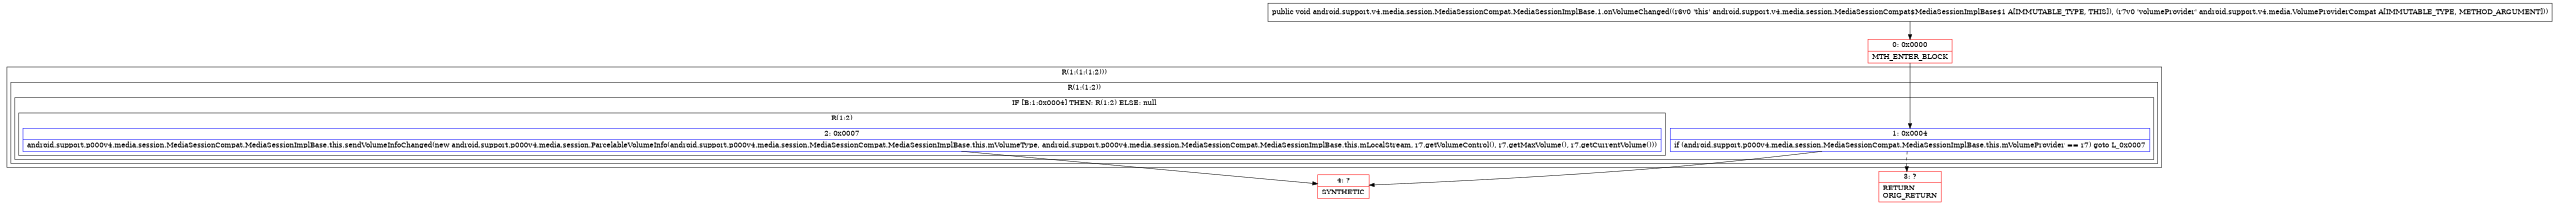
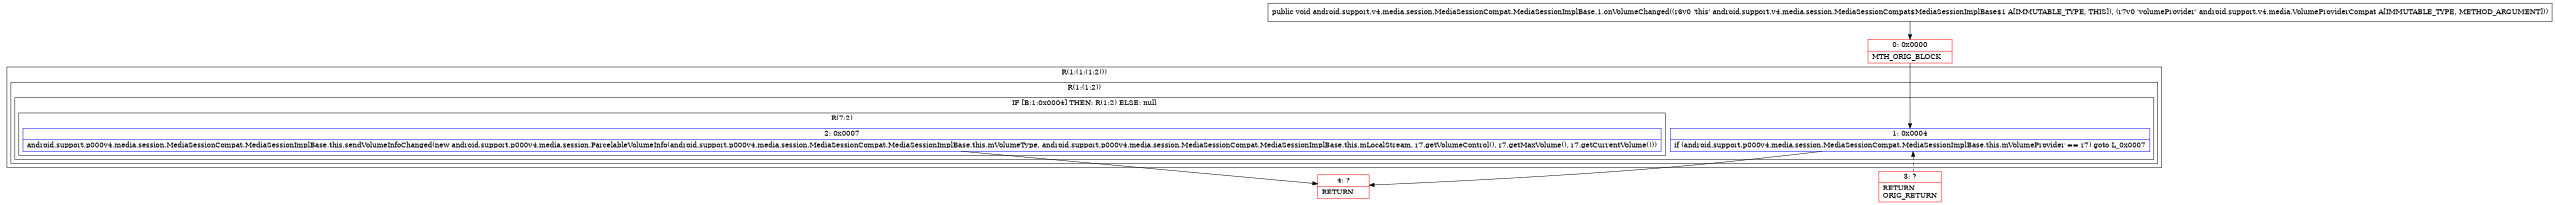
node "0: 0x0000": text "MTH_ENTER_BLOCK" -> "MTH_ORIG_BLOCK"
cluster "R(1:2)": label "R(1:2)" -> "R(7:2)"
edge "1: 0x0004" -> "3: ?": reversed
node "4: ?": text "SYNTHETIC" -> "RETURN"
